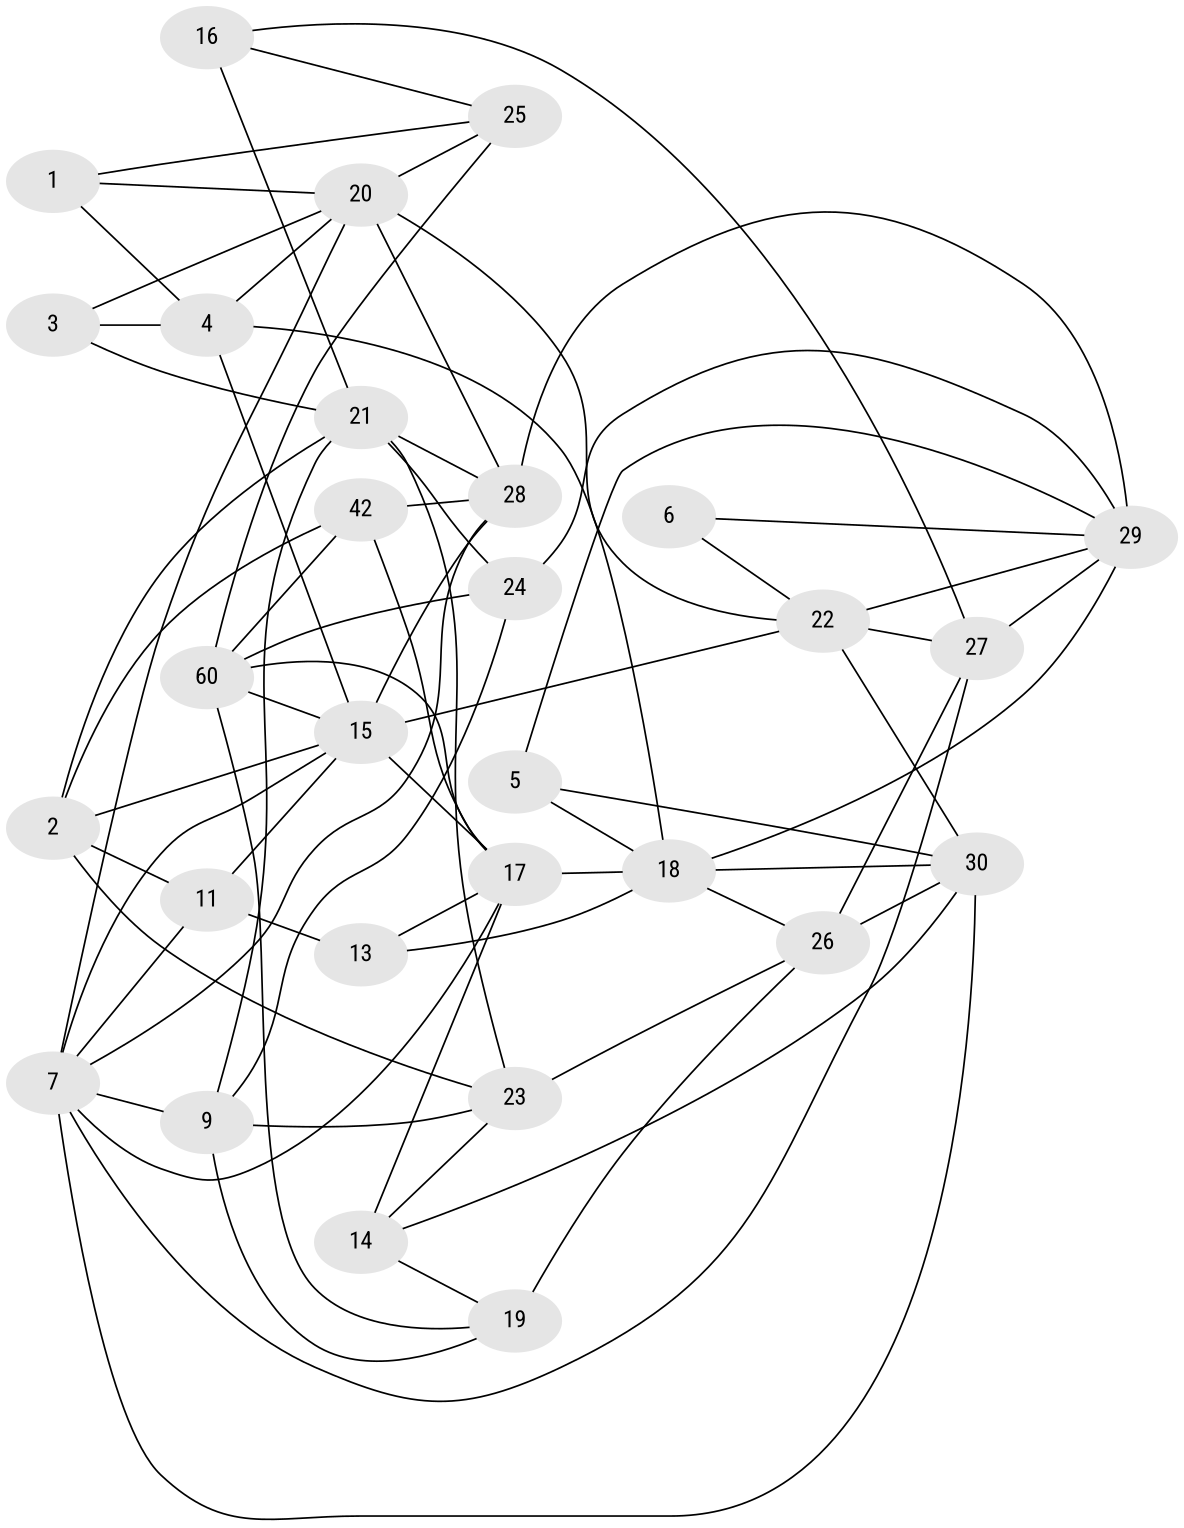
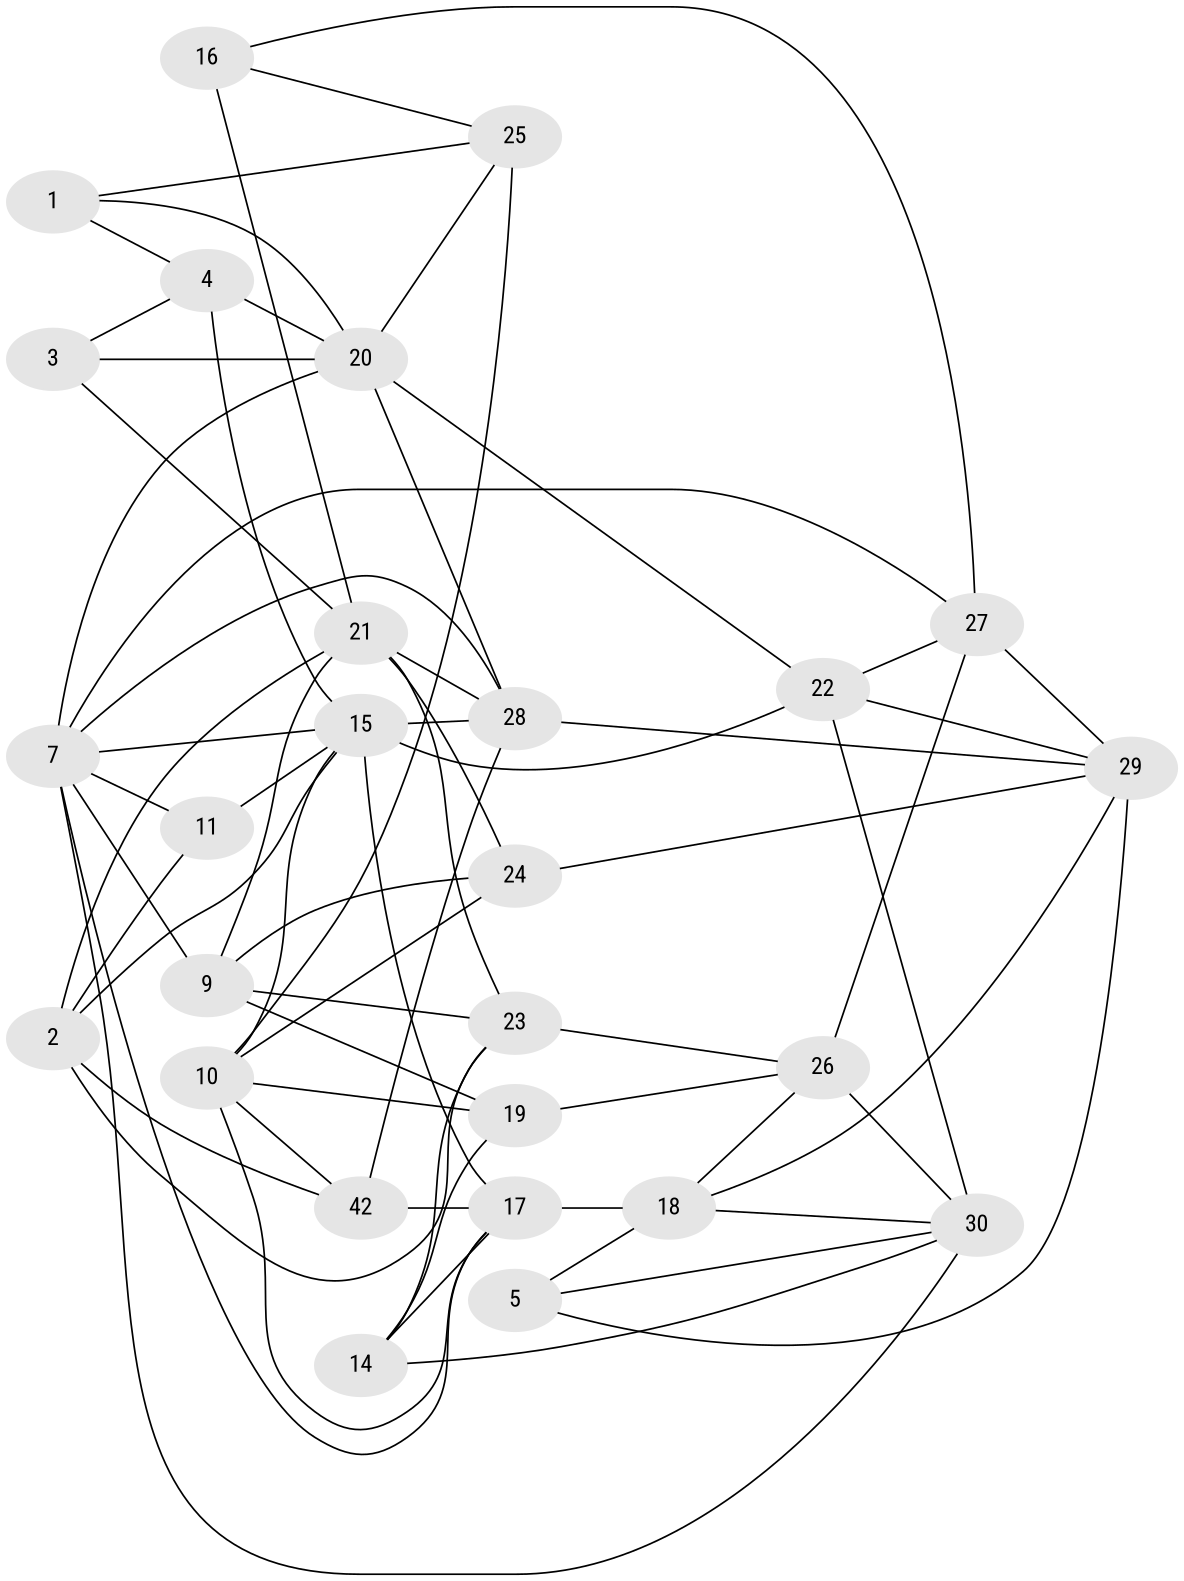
edge "4" -- "18": removed
node "6": removed
node "60": label "60" -> "10"
node "13": removed
